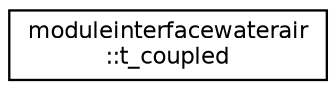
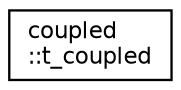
node "moduleinterfacewaterair ::t_coupled": label "moduleinterfacewaterair ::t_coupled" -> "coupled ::t_coupled"
